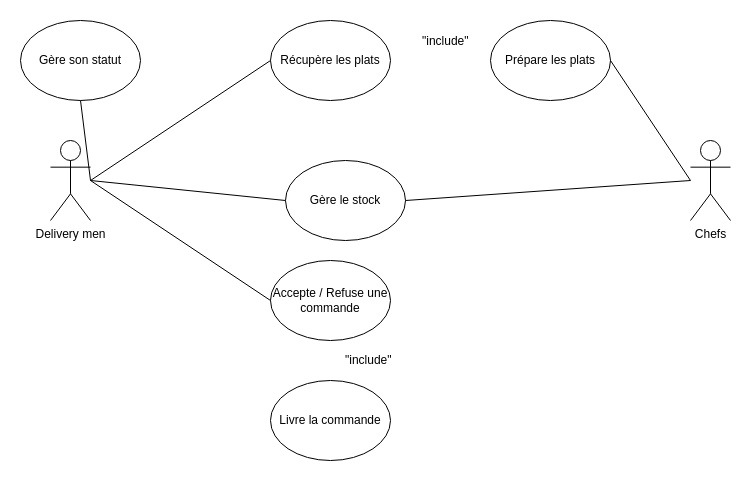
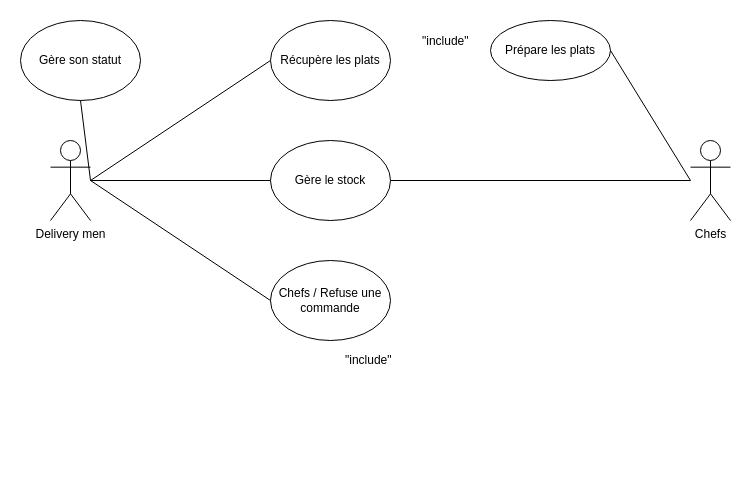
node "Prépare les plats": size 120x80 -> 120x60
node "Gère le stock": moved (346, 201) -> (331, 181)
node "Accepte / Refuse une commande": label "Accepte / Refuse une commande" -> "Chefs / Refuse une commande"
node "Livre la commande": removed
